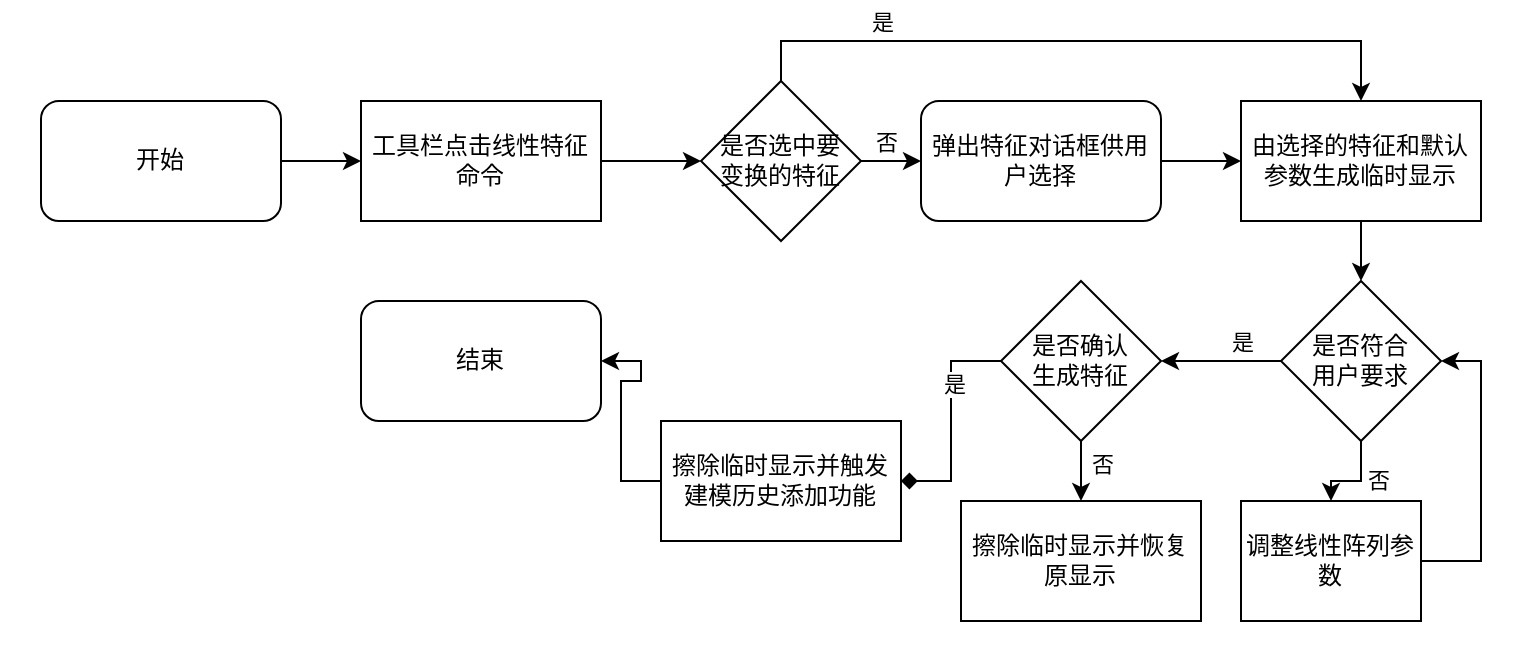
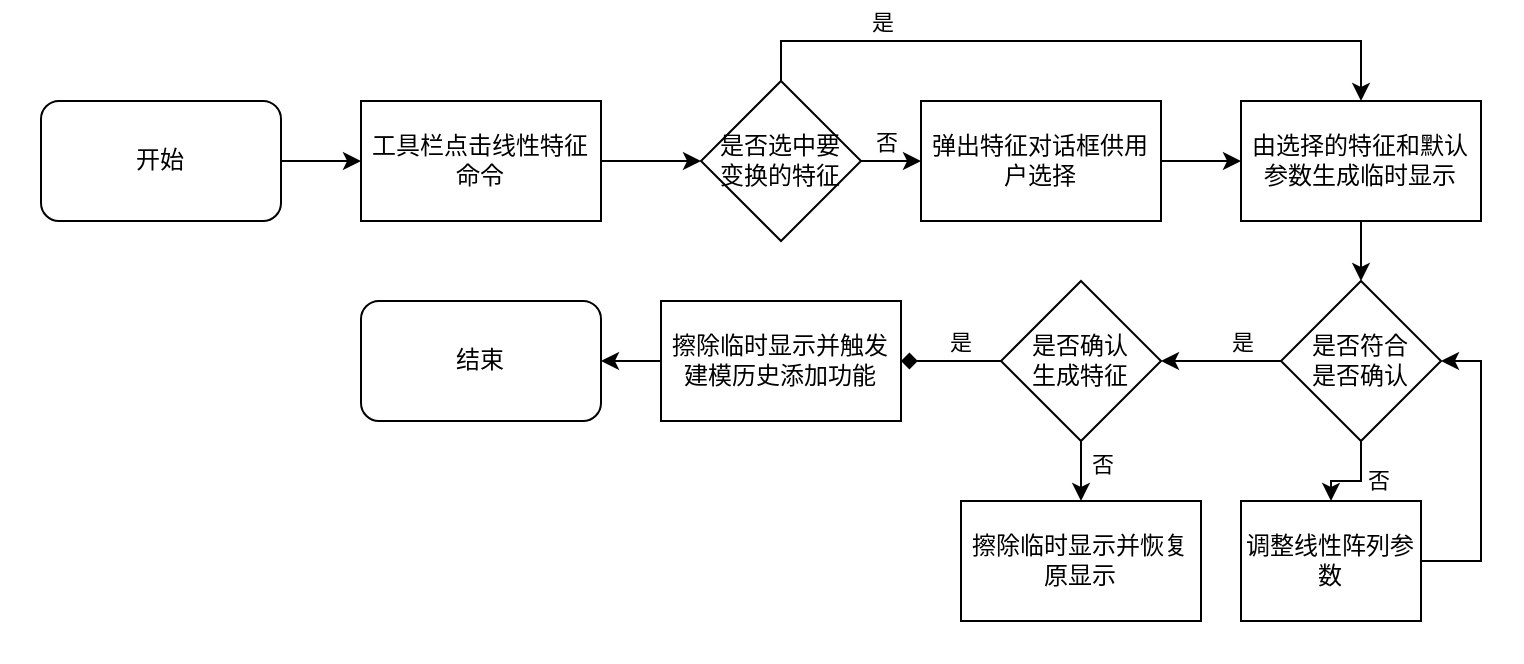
node "弹出特征对话框供用户选择": shape rounded rectangle -> rectangle
node "是否符合用户要求": label "是否符合用户要求" -> "是否符合是否确认"
node "擦除临时显示并触发建模历史添加功能": moved (781, 481) -> (781, 361)
